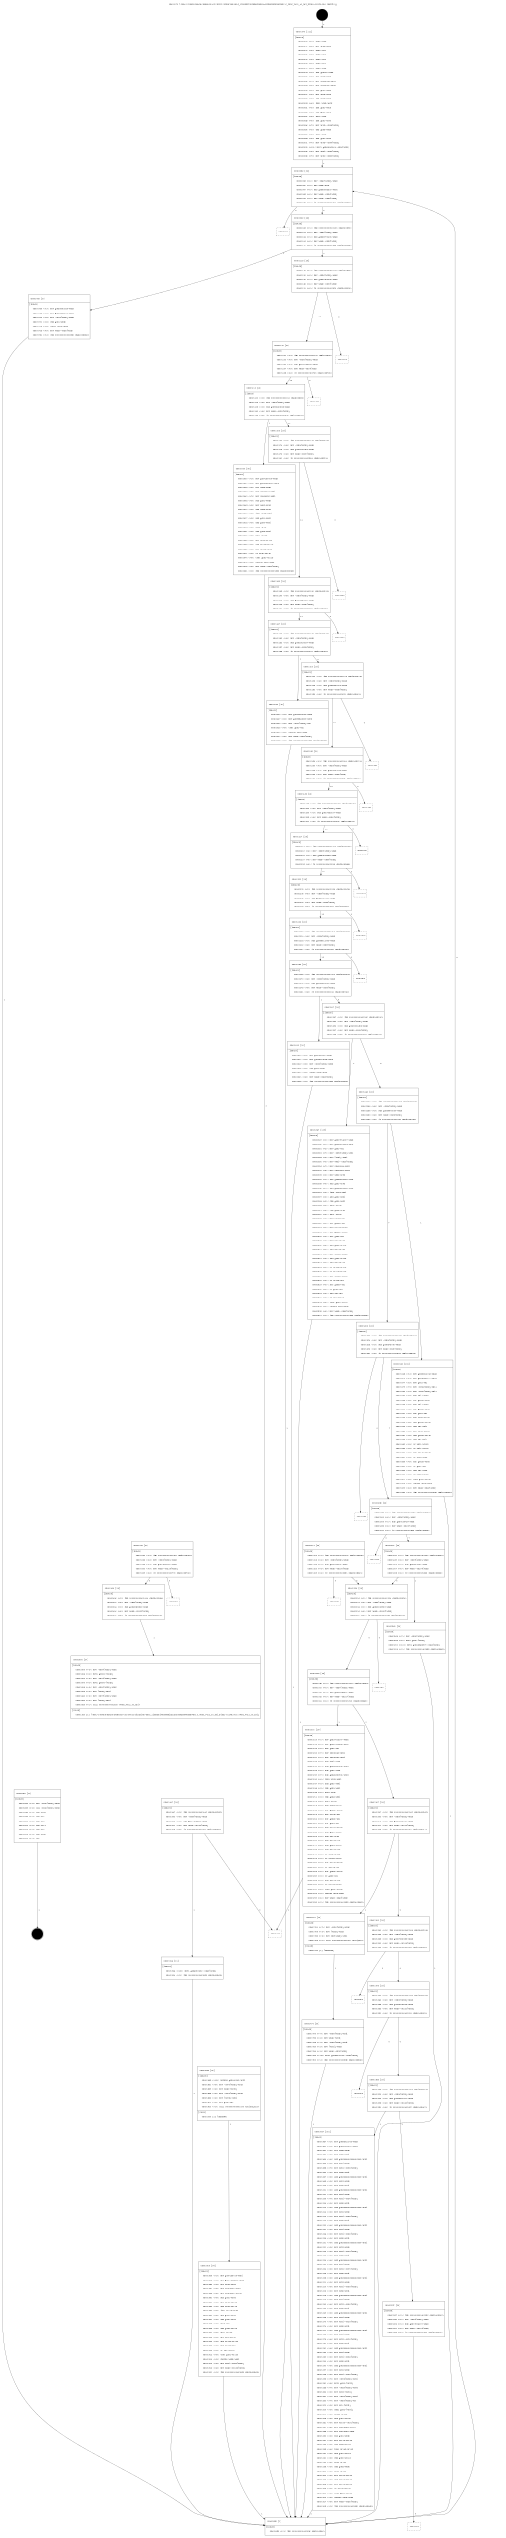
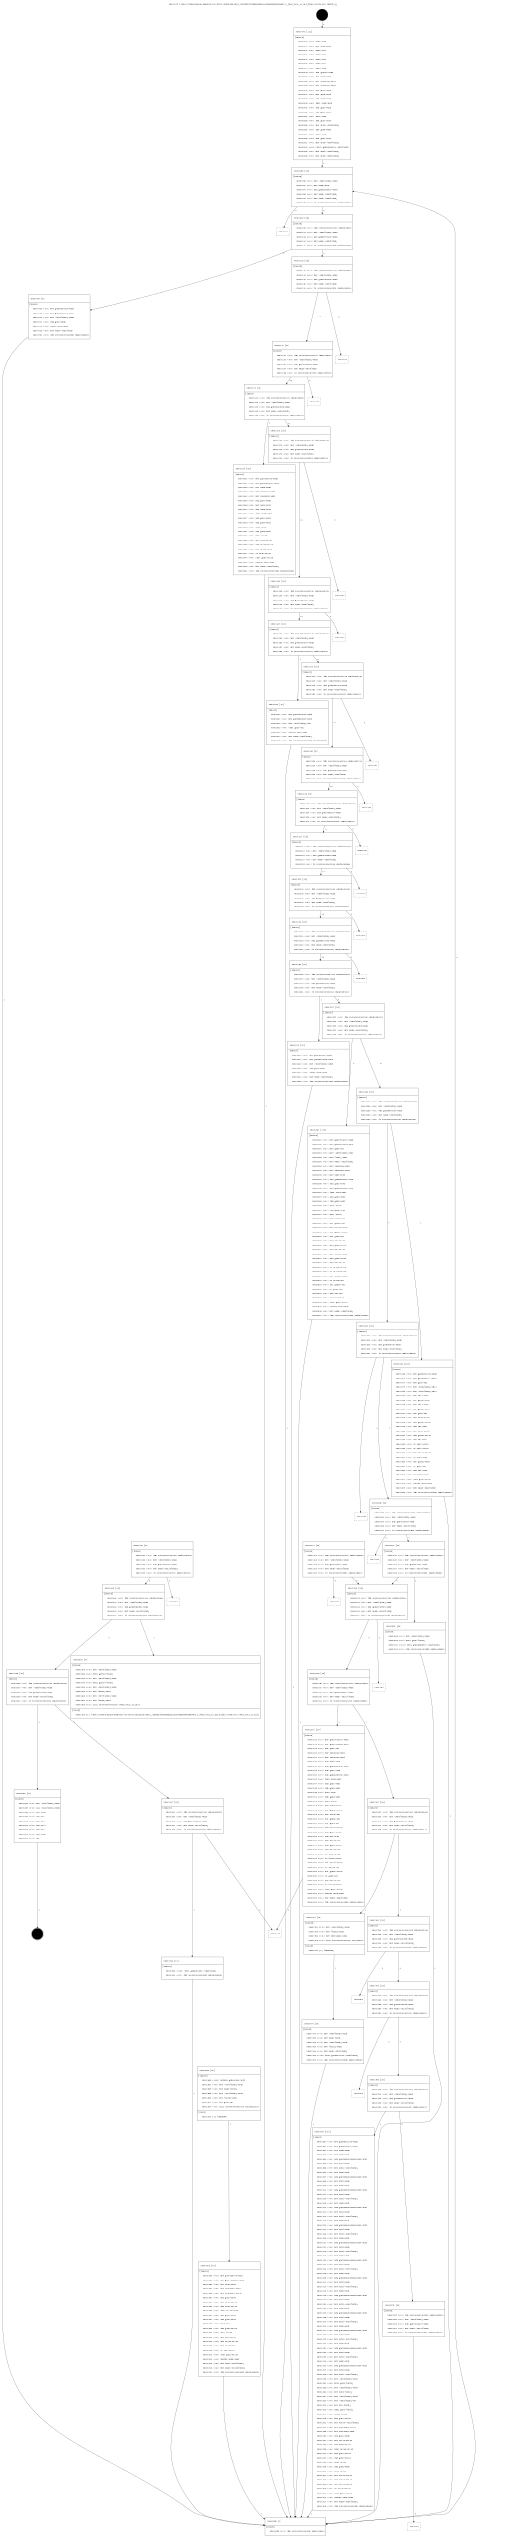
node "0x40542b [28]": added
